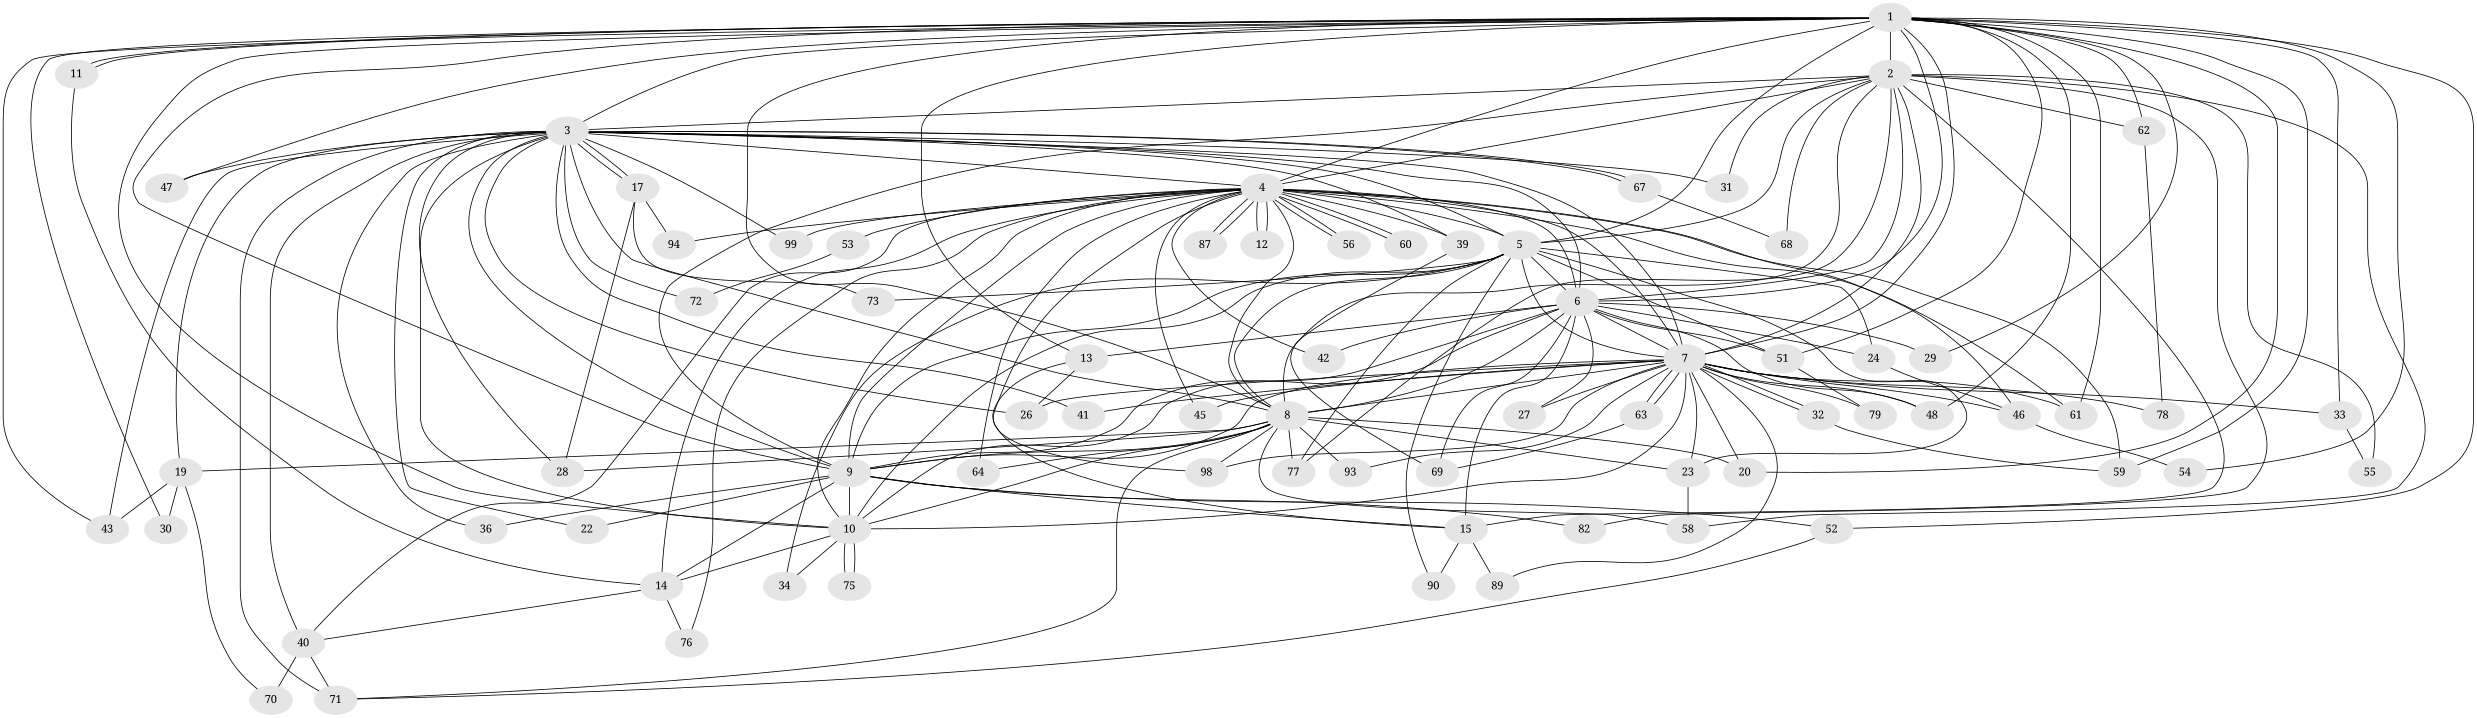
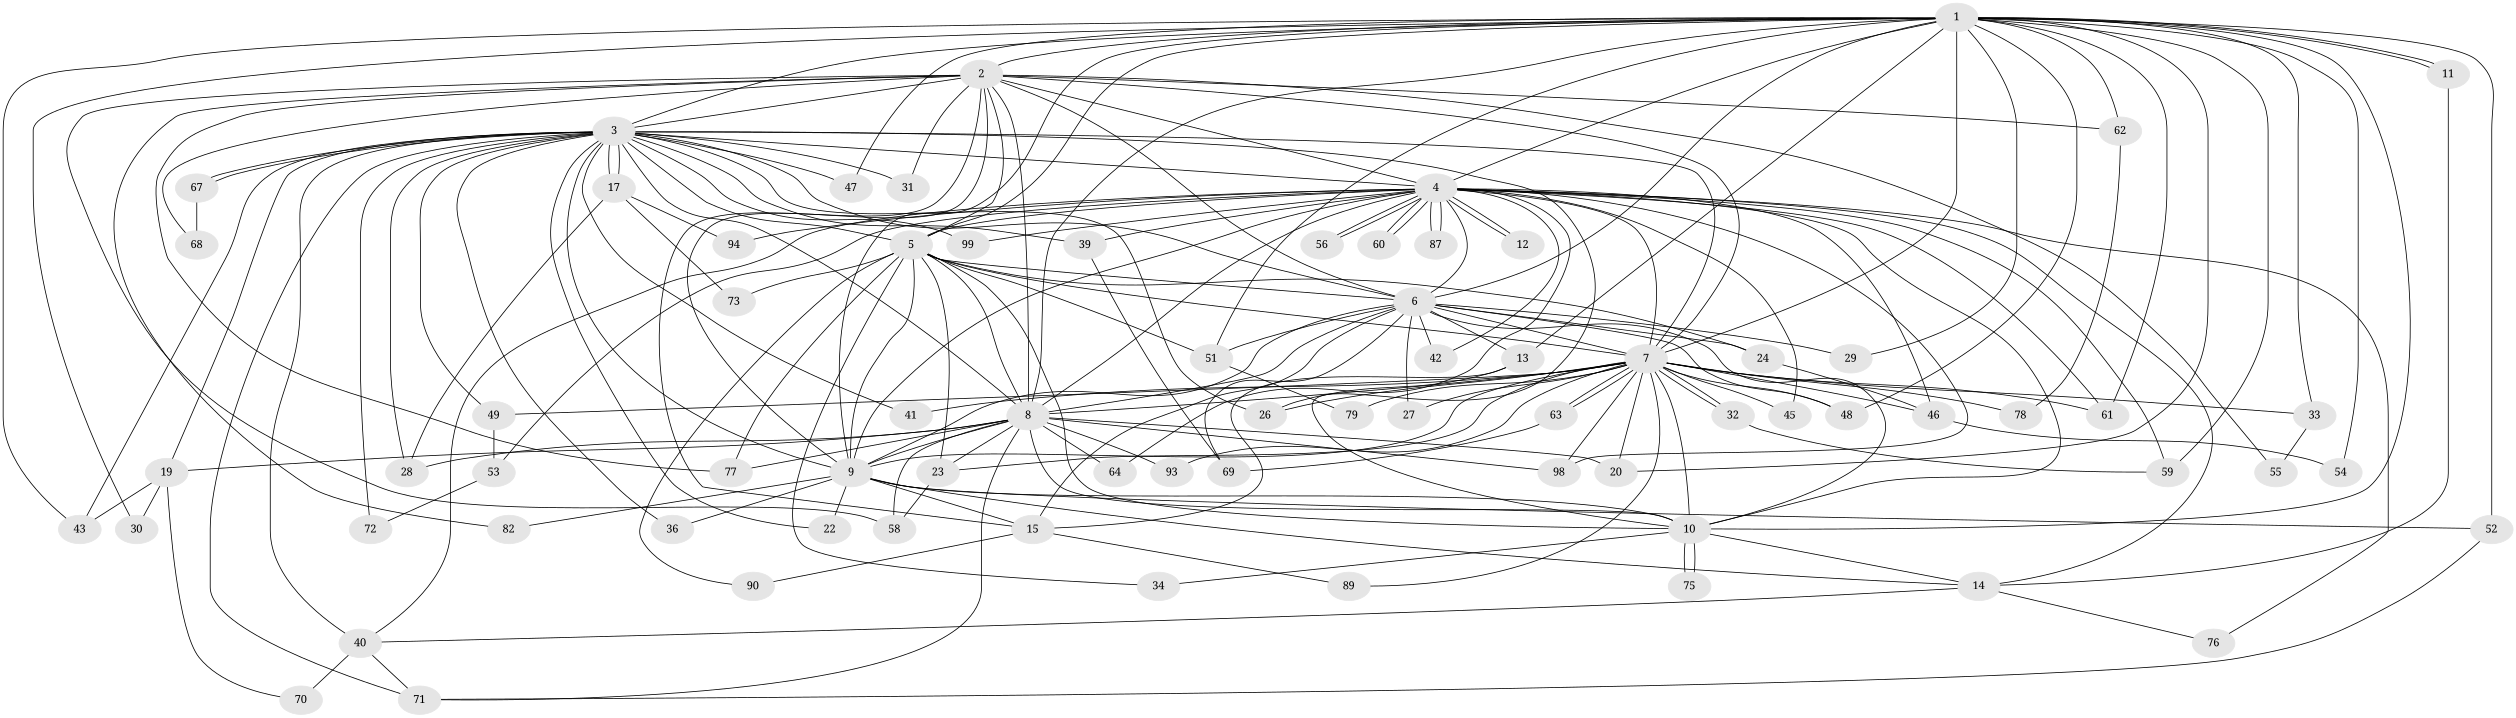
node "49": added
